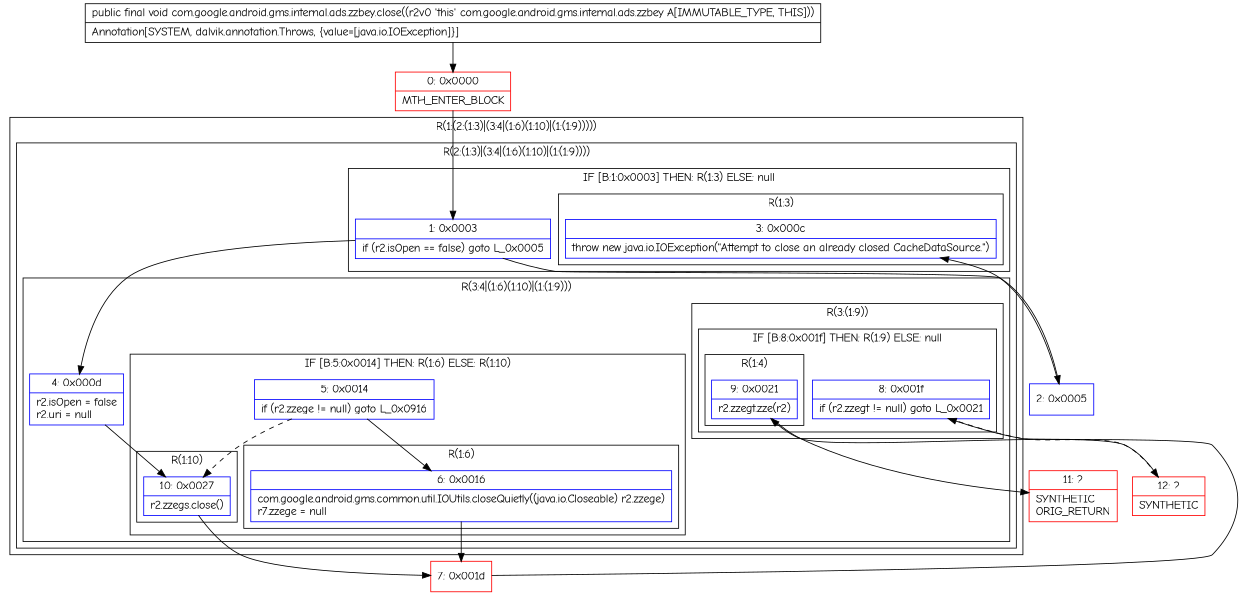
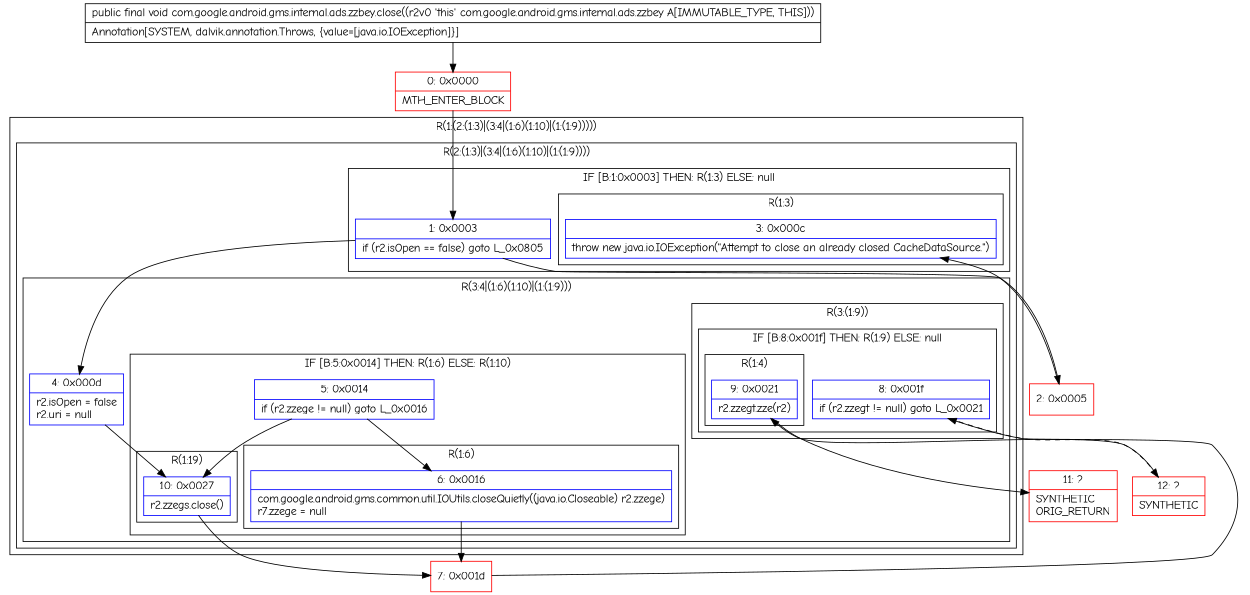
node "1: 0x0003": text "if (r2.isOpen == false) goto L_0x0005" -> "if (r2.isOpen == false) goto L_0x0805"
node "2: 0x0005": color blue -> red
node "5: 0x0014": text "if (r2.zzege != null) goto L_0x0916" -> "if (r2.zzege != null) goto L_0x0016"
edge "5: 0x0014" -> "10: 0x0027": style dashed -> solid
cluster "R(1:10)": label "R(1:10)" -> "R(1:19)"
